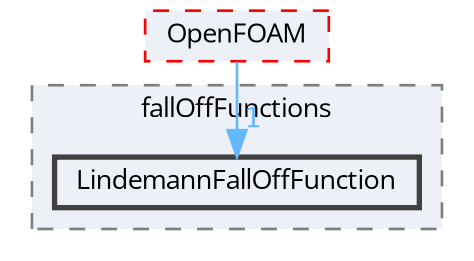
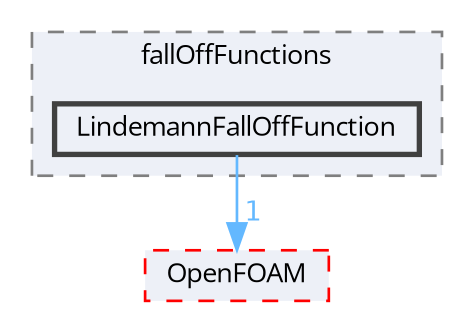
edge "OpenFOAM" -> "LindemannFallOffFunction": reversed
